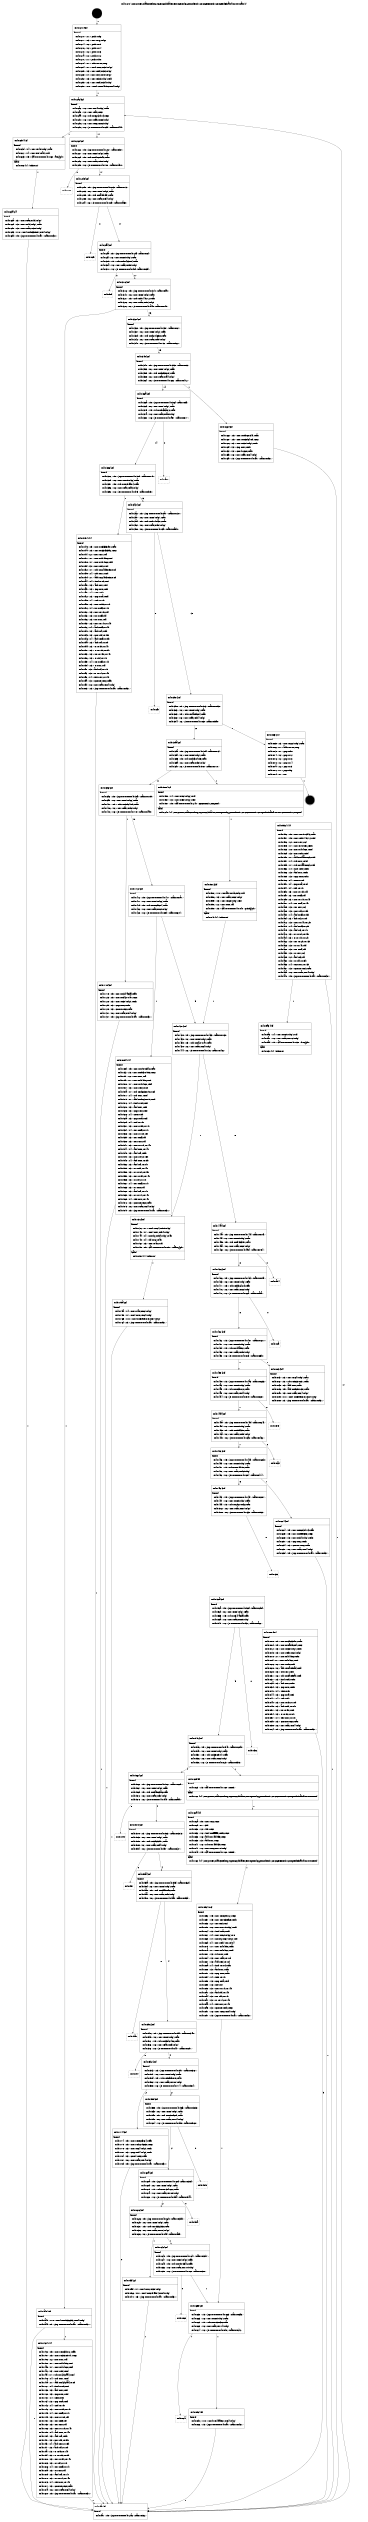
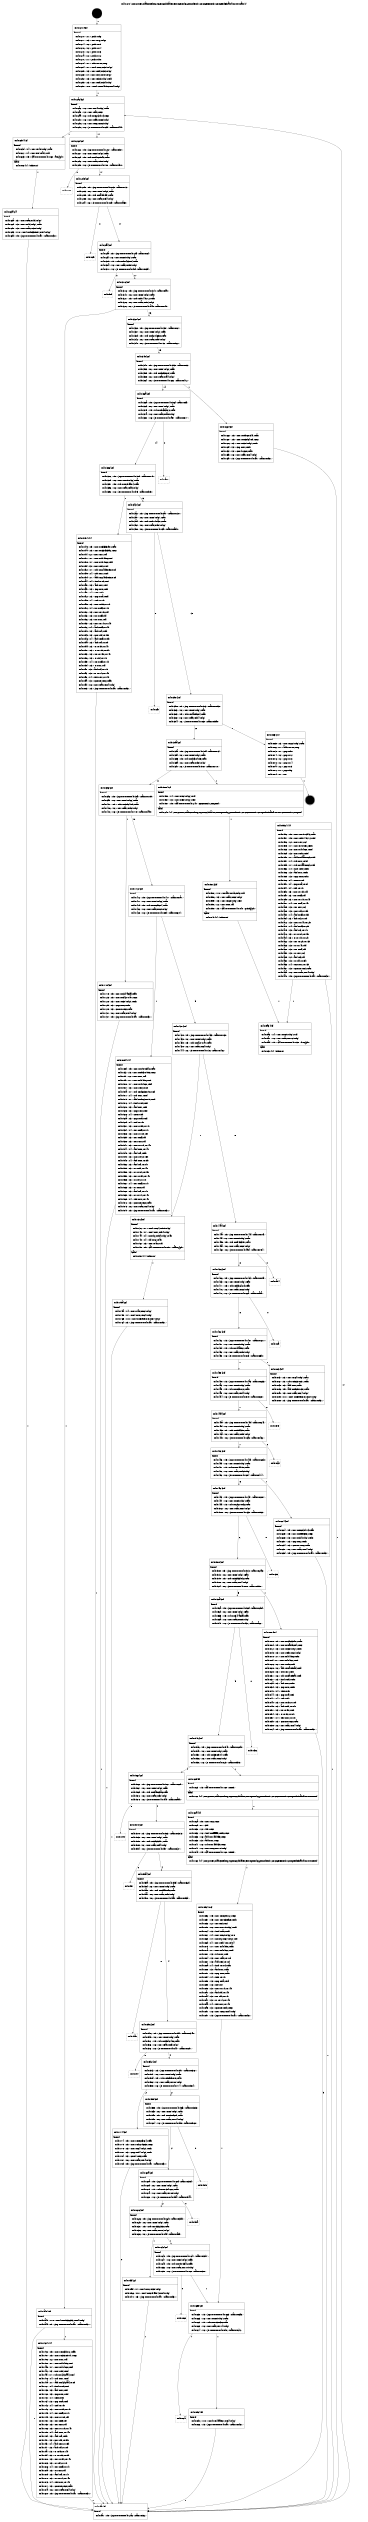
edge "0x40198c [23]" -> "0x40142e [28]": now "0x40198c [23]" -> "0x4019a3 [15]"
node "0x40150e [28]": added
